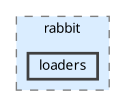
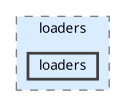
cluster "rabbit": label "rabbit" -> "loaders"
